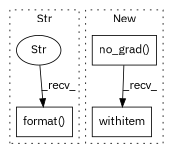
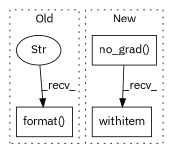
cluster "Str": label "Str" -> "Old"
